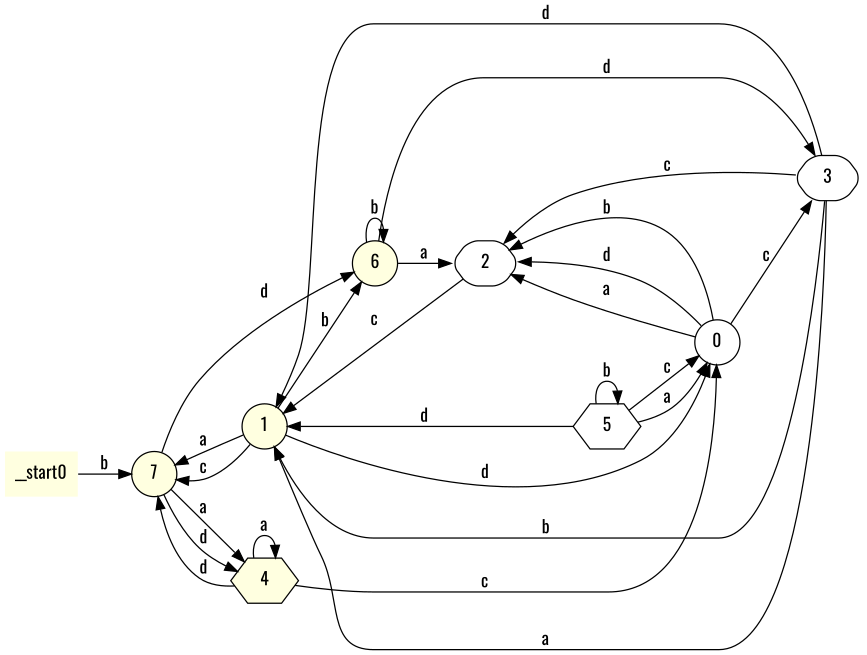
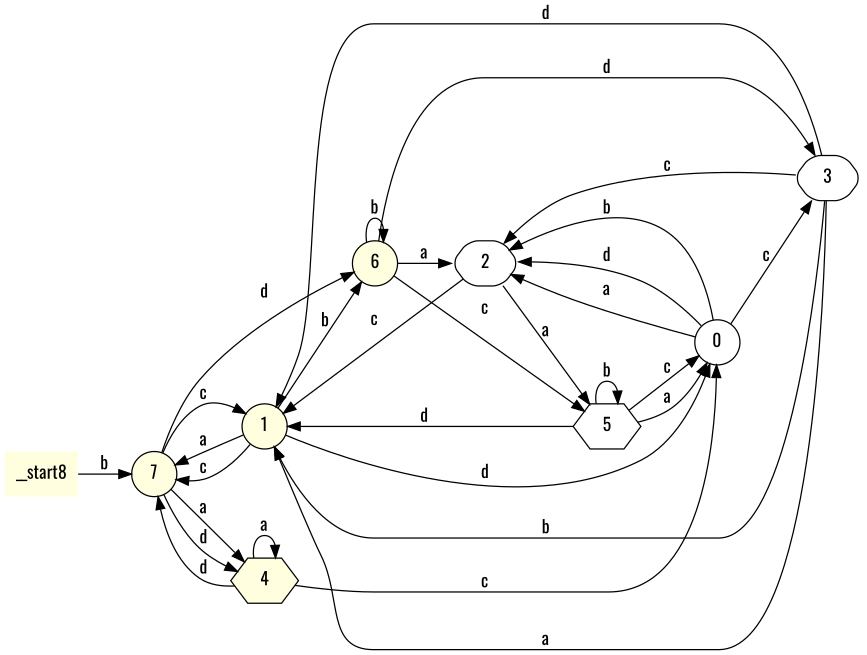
edge "6" -> "5": added, label "c"
edge "2" -> "5": added, label "a"
edge "7" -> "1": added, label "c"
node "__start0": label "__start0" -> "__start8"
